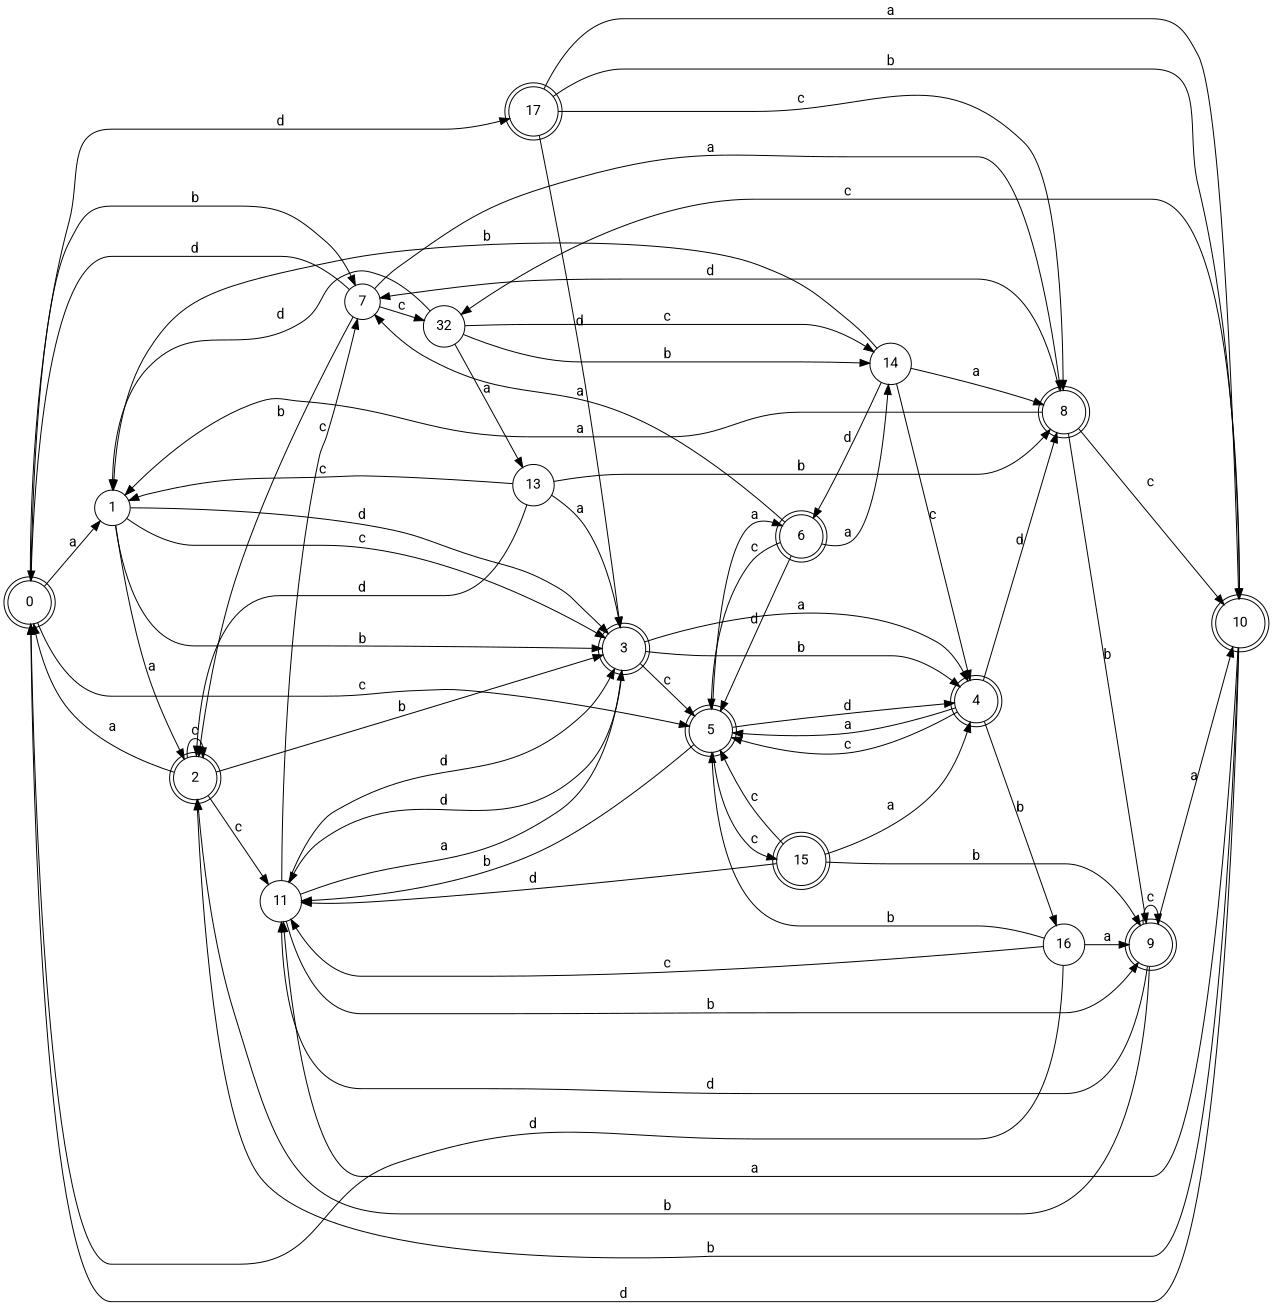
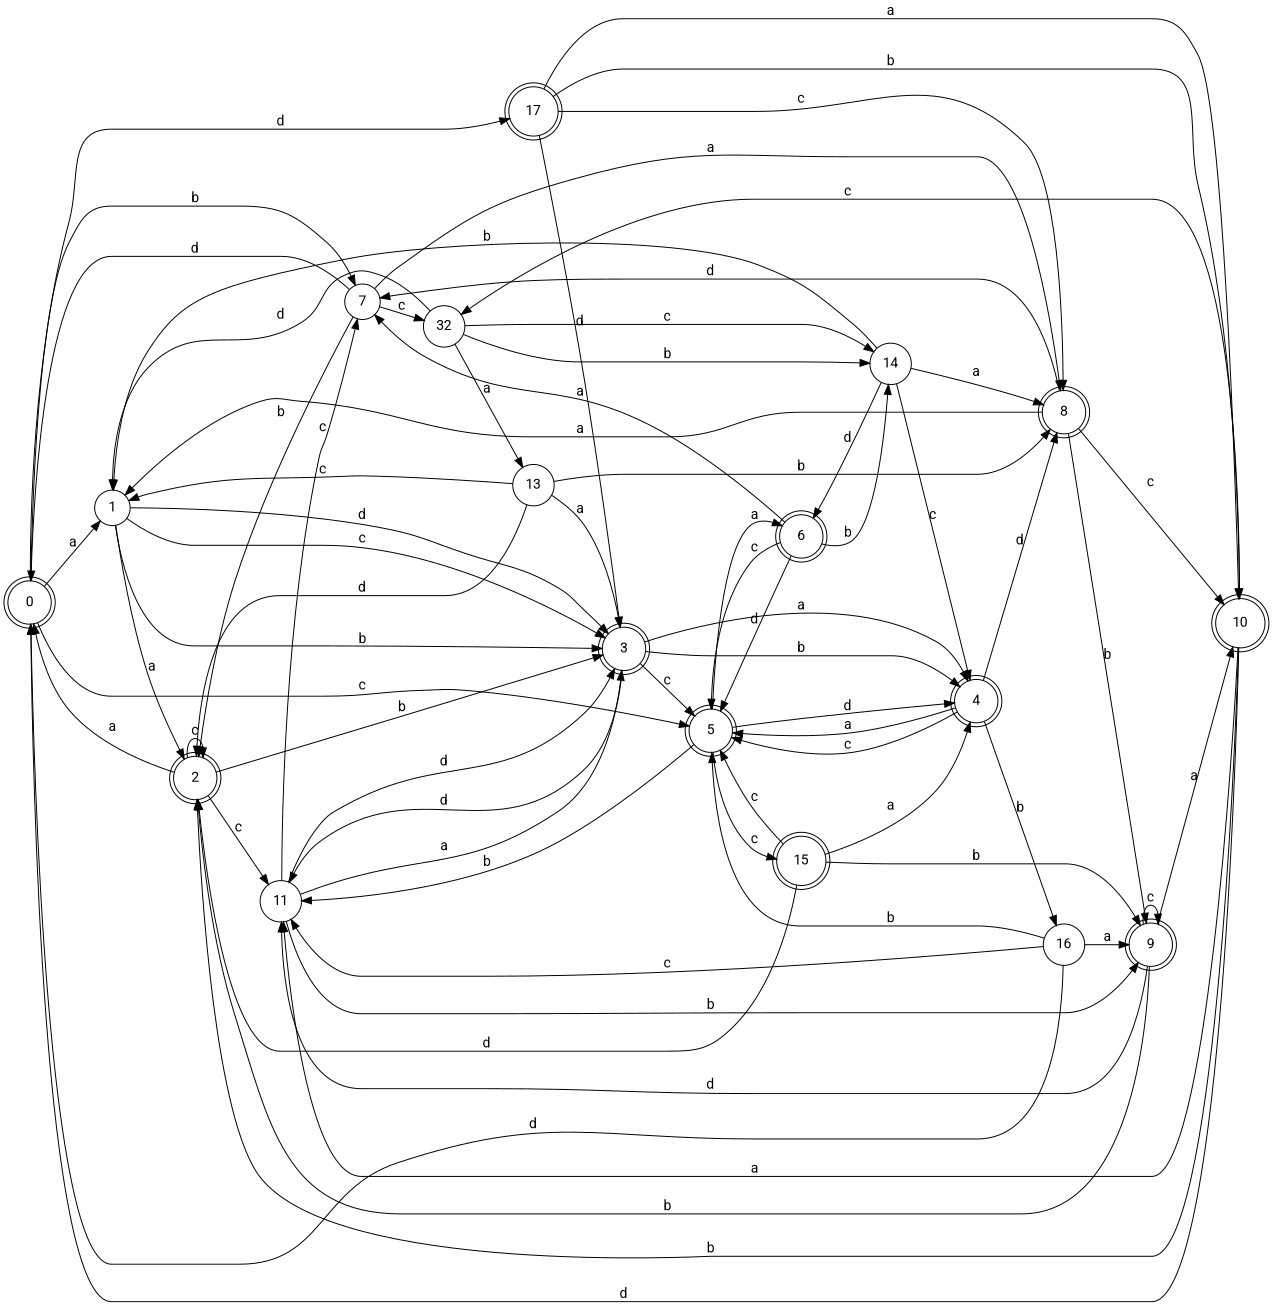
edge "6" -> "14": label "a" -> "b"
edge "15" -> "11": now "15" -> "2"
